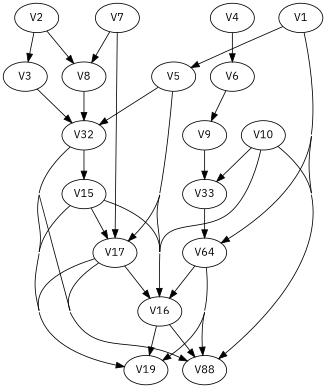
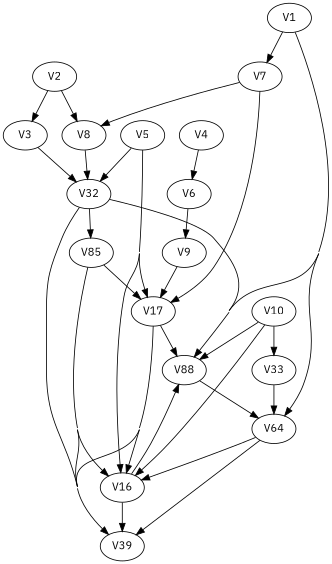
edge "V1" -> "V5": now "V1" -> "V7"
edge "V9" -> "V33": now "V9" -> "V17"
node "V15": label "V15" -> "V85"
edge "V64" -> "V88": reversed
node "V19": label "V19" -> "V39"
